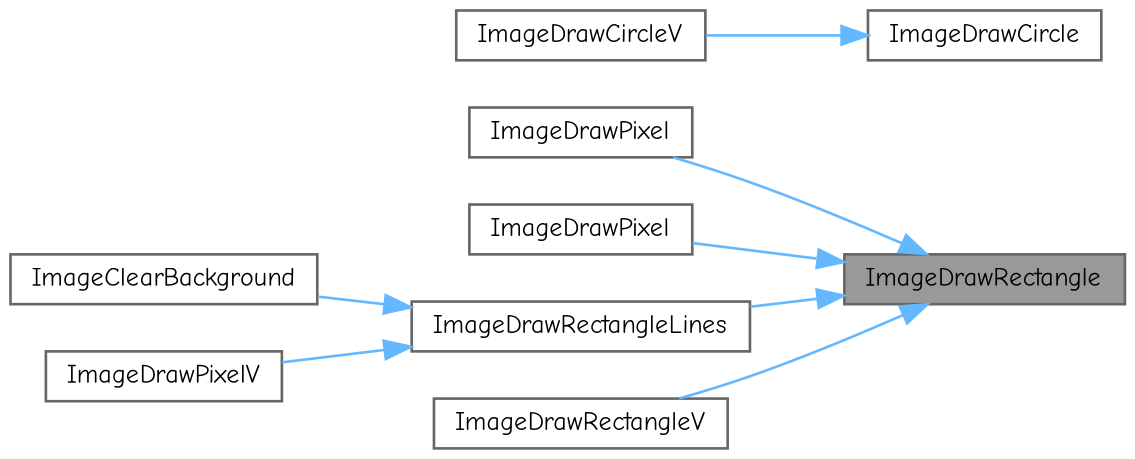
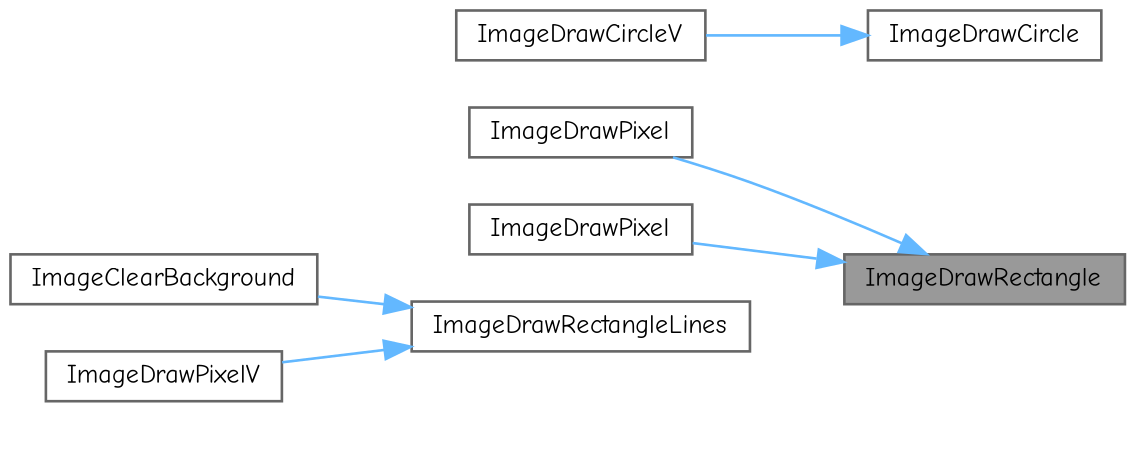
edge "ImageDrawRectangleLines" -> "ImageDrawRectangle": removed
node "ImageDrawRectangleV": removed
